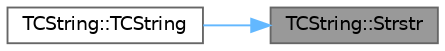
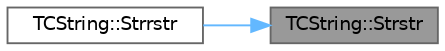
node "TCString::TCString": label "TCString::TCString" -> "TCString::Strrstr"
